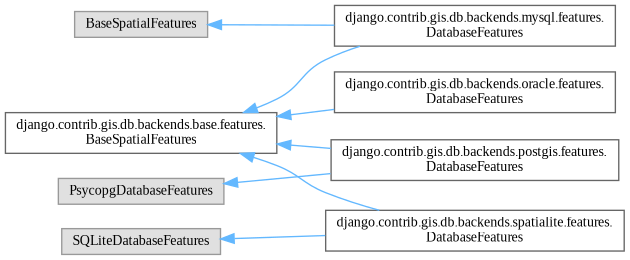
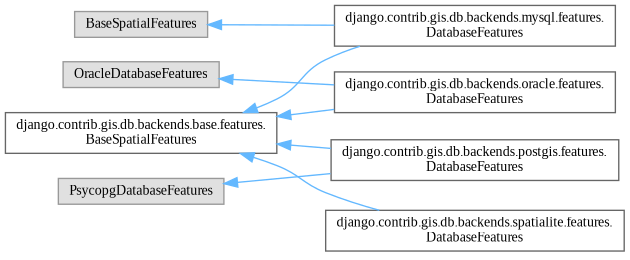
node "OracleDatabaseFeatures": added
node "SQLiteDatabaseFeatures": removed
